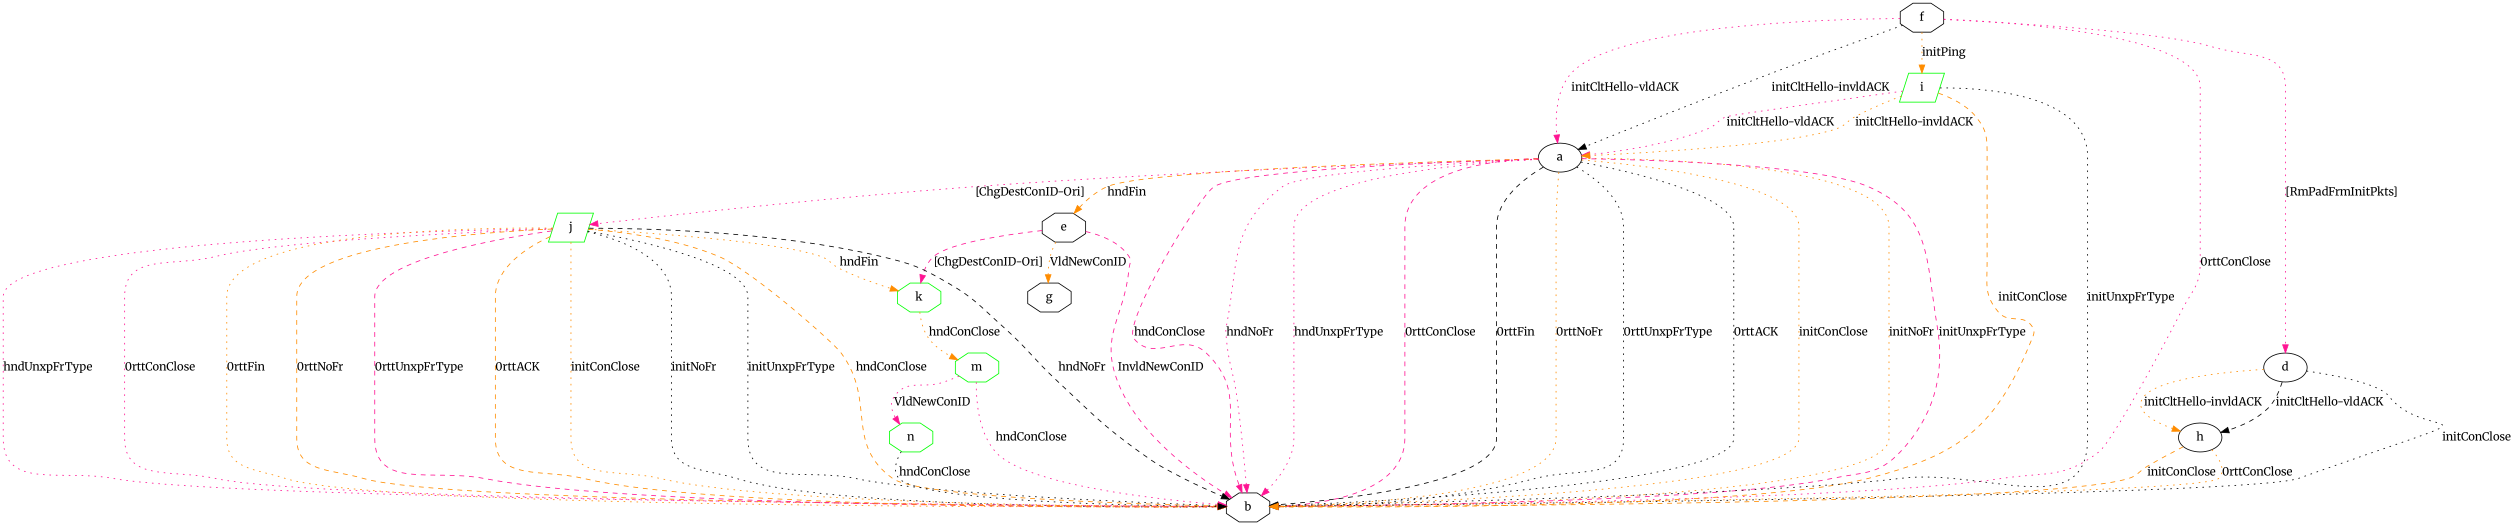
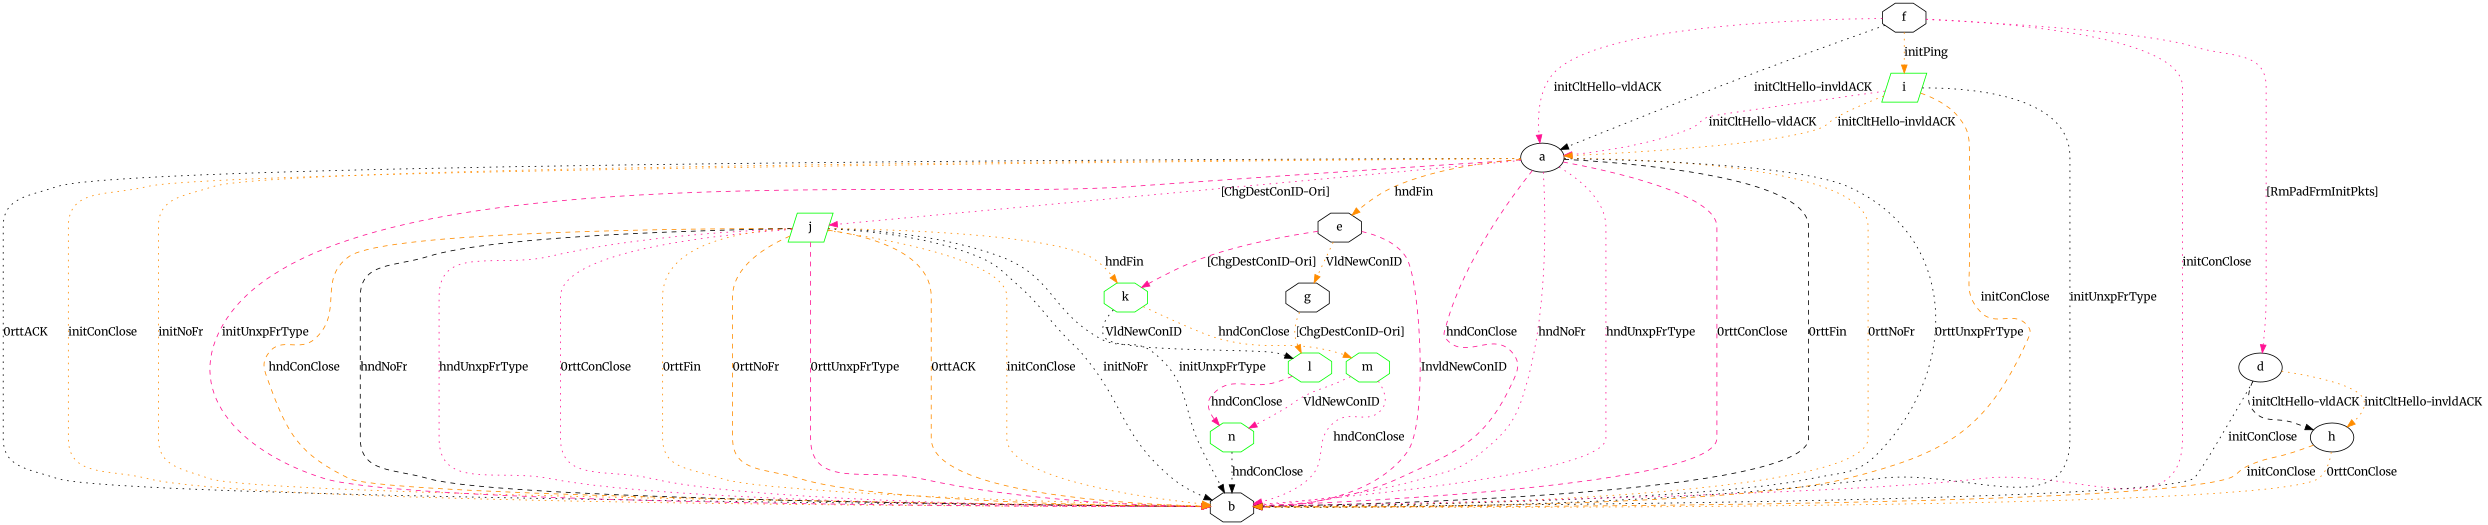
edge "f" -> "b": label "0rttConClose " -> "initConClose "
node "l": added
